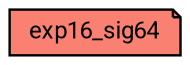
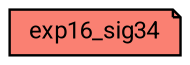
node "exp16_sig64": label "exp16_sig64" -> "exp16_sig34"
